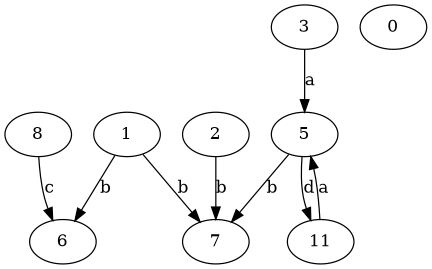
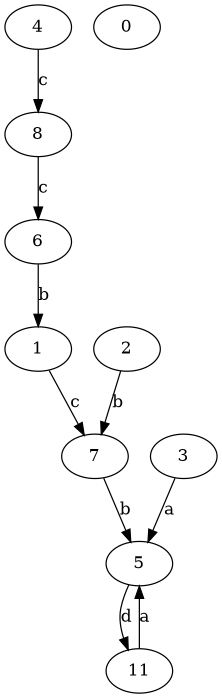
node "4": added
edge "1" -> "6": reversed
edge "5" -> "7": reversed
edge "1" -> "7": label "b" -> "c"
